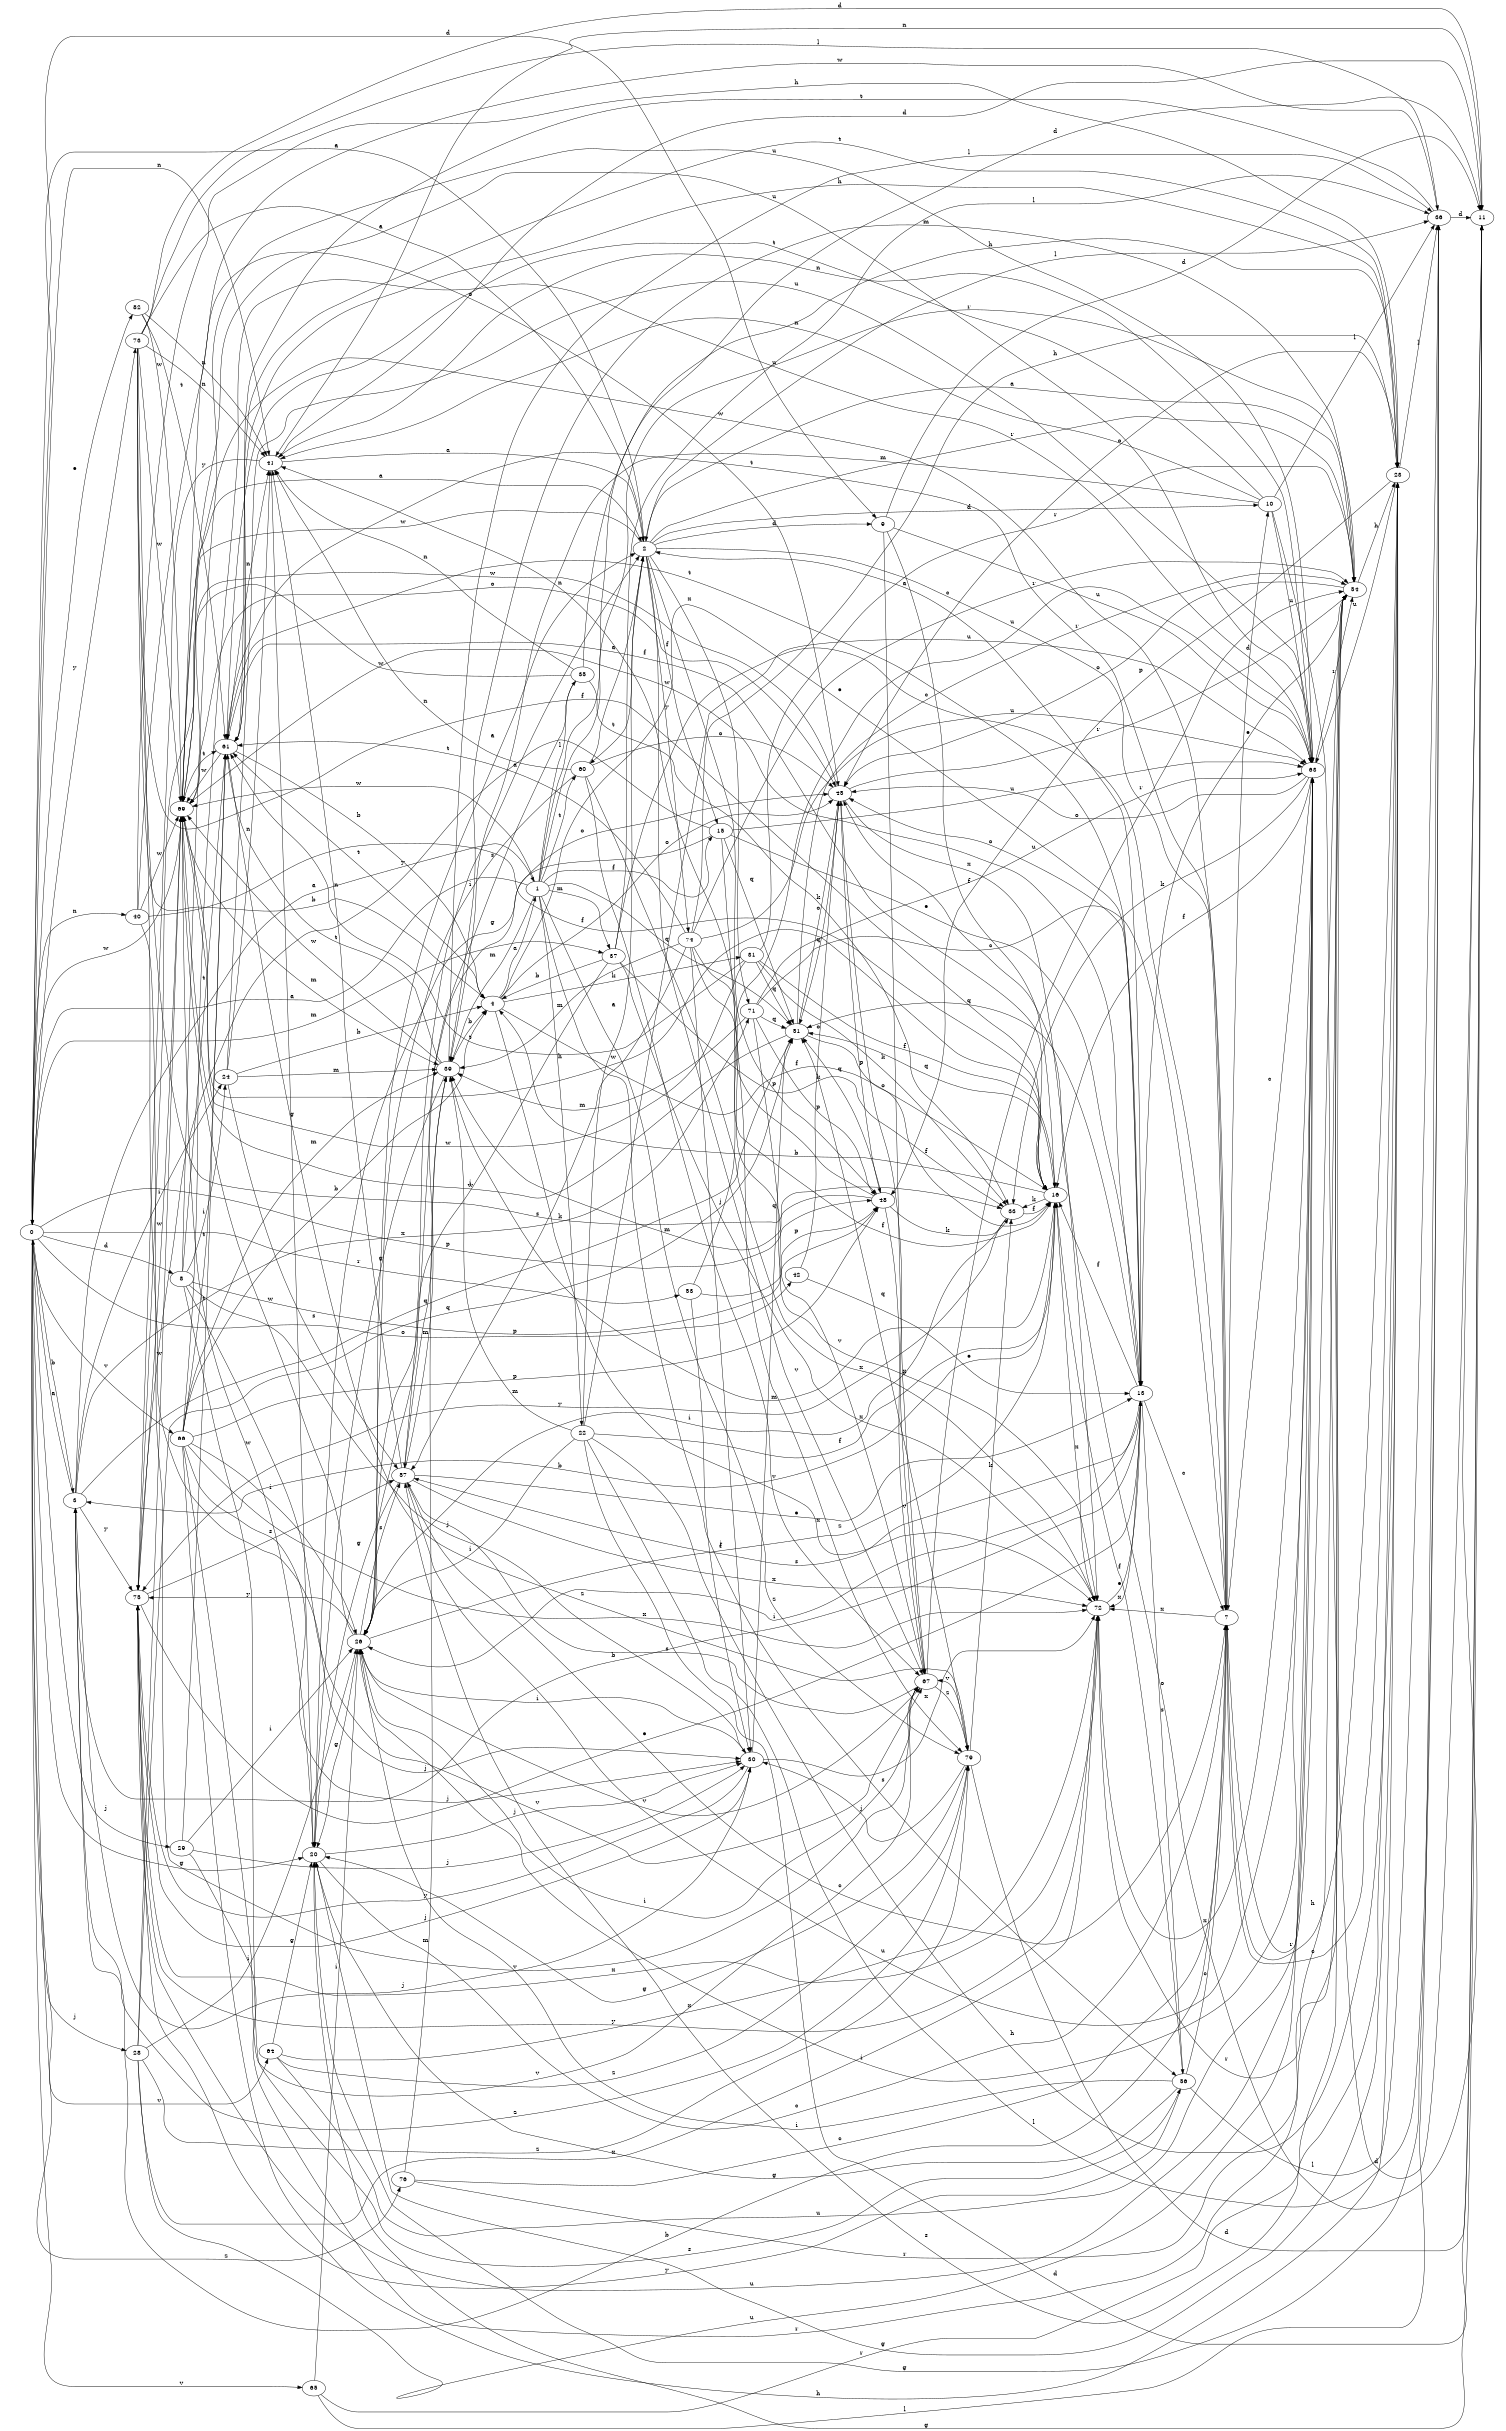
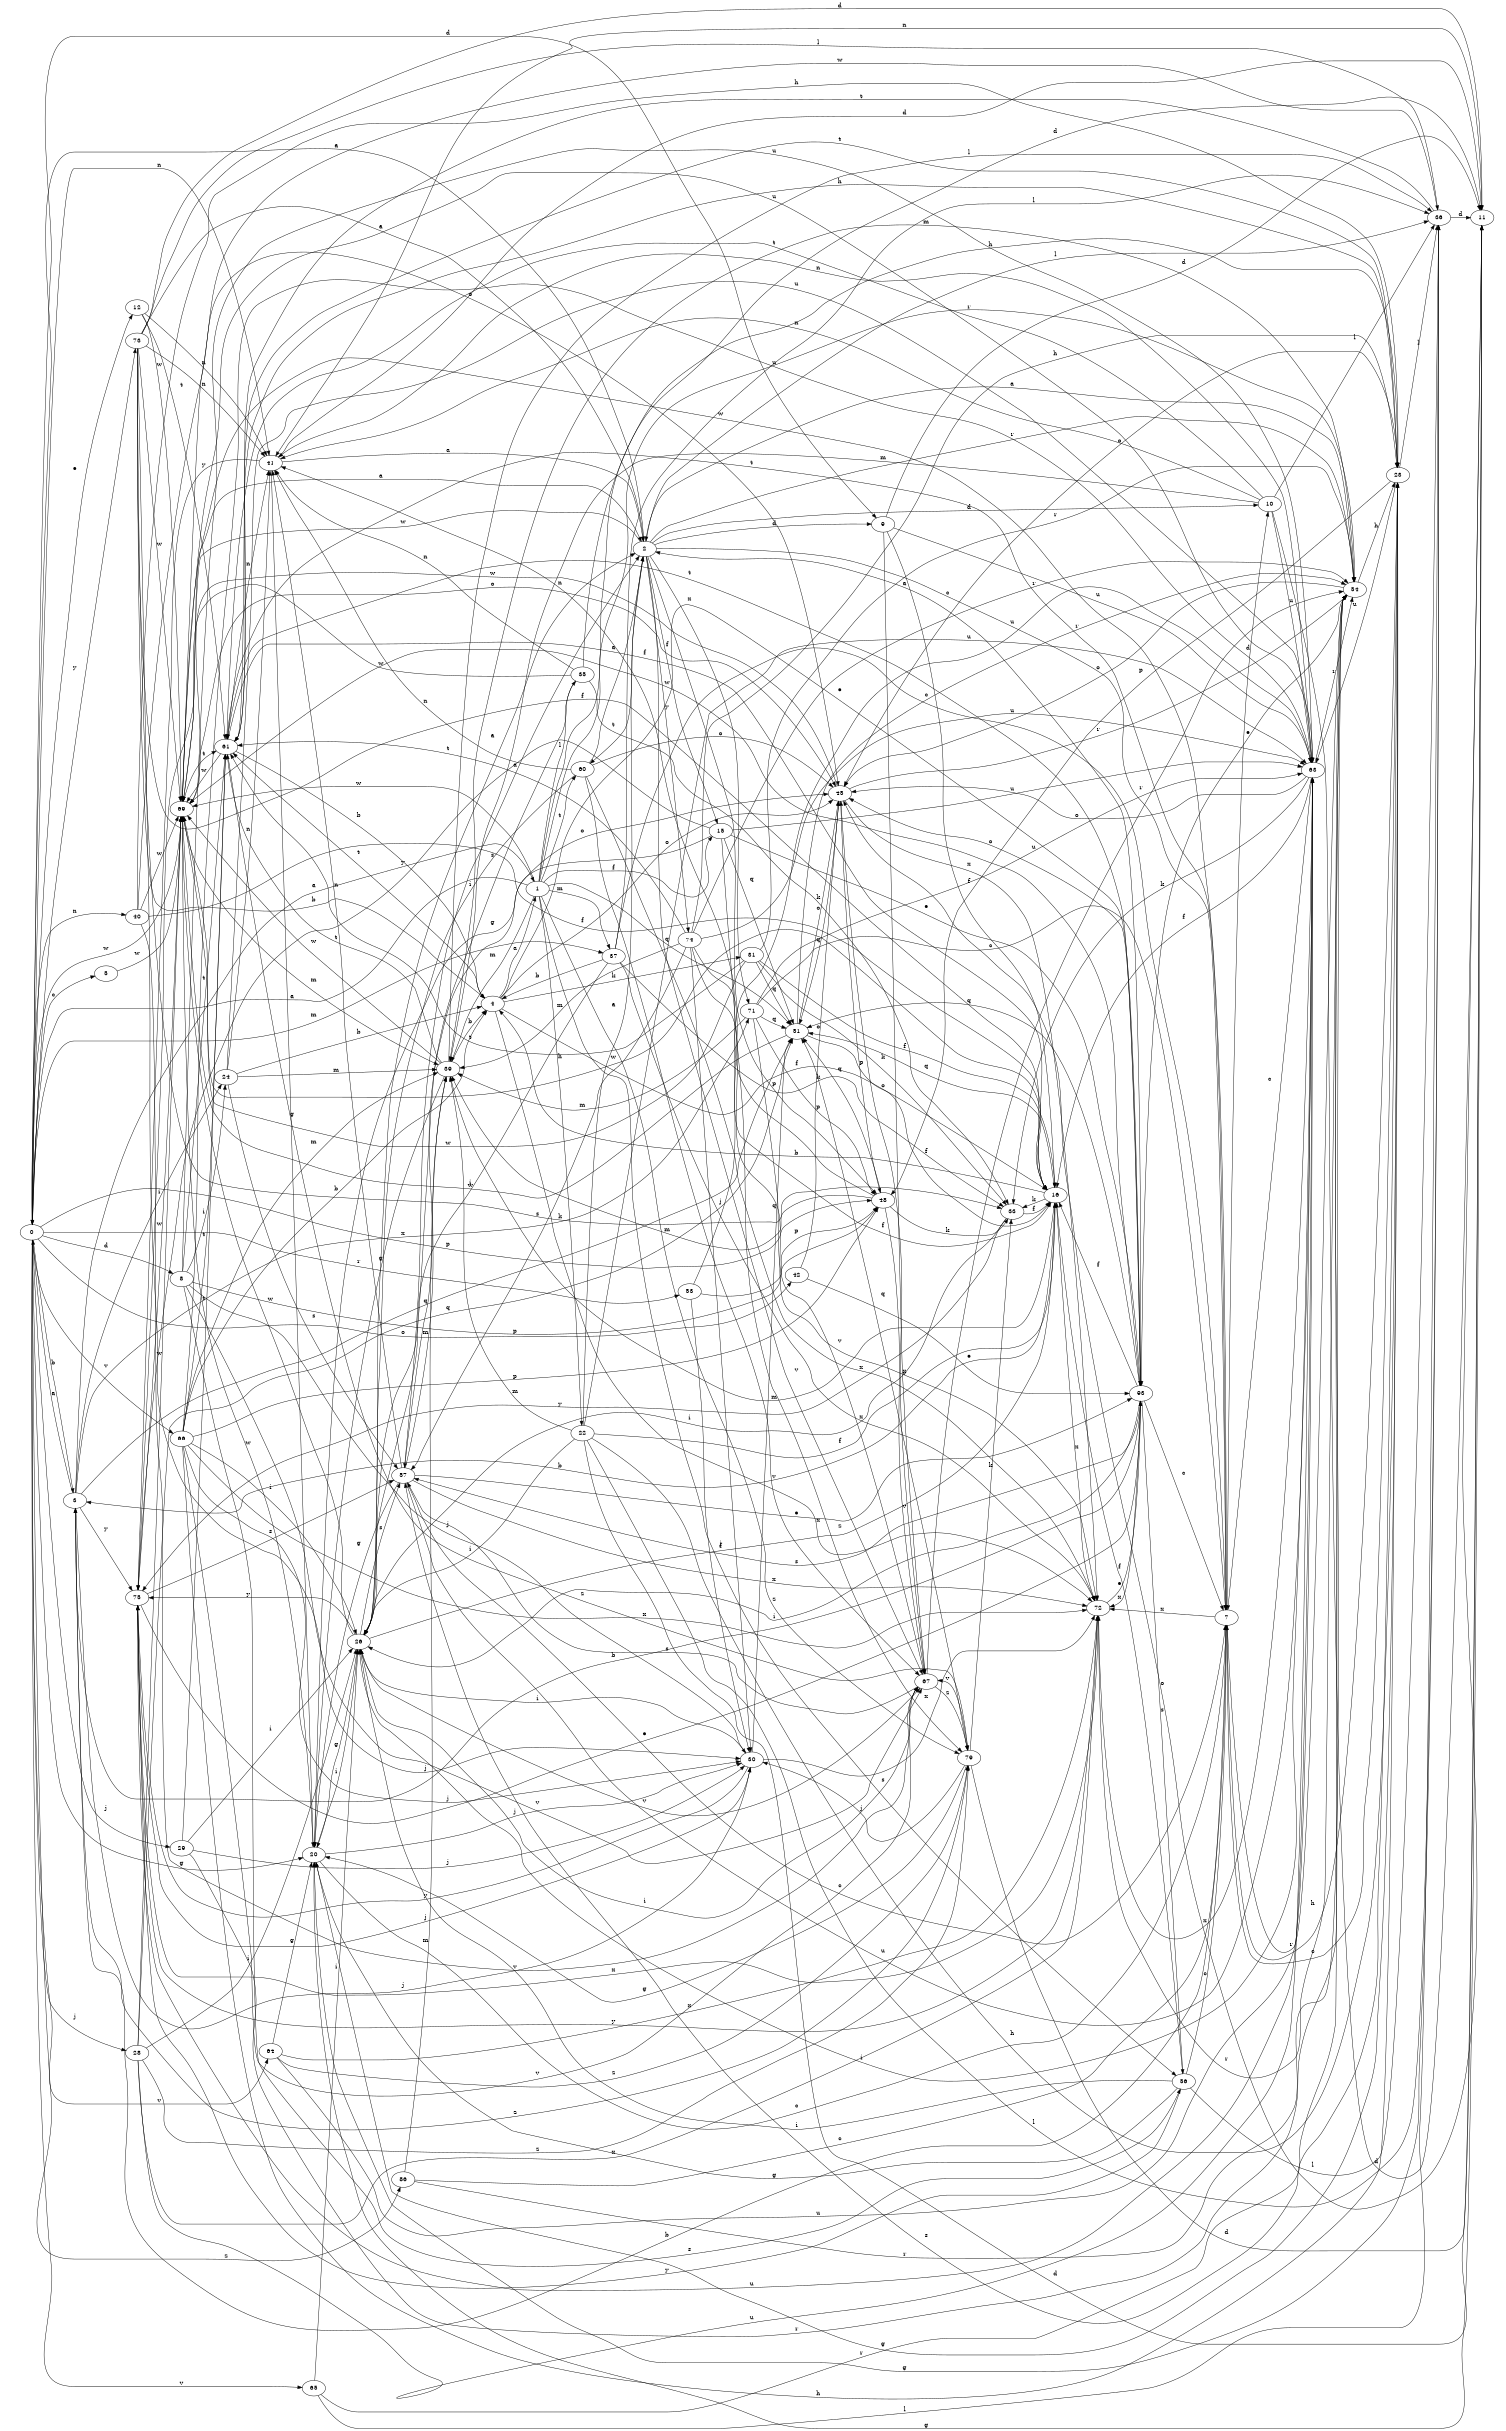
node "82": label "82" -> "12"
node "5": added
node "13": label "13" -> "93"
edge "20" -> "26": added, label "i"
node "76": label "76" -> "86"
